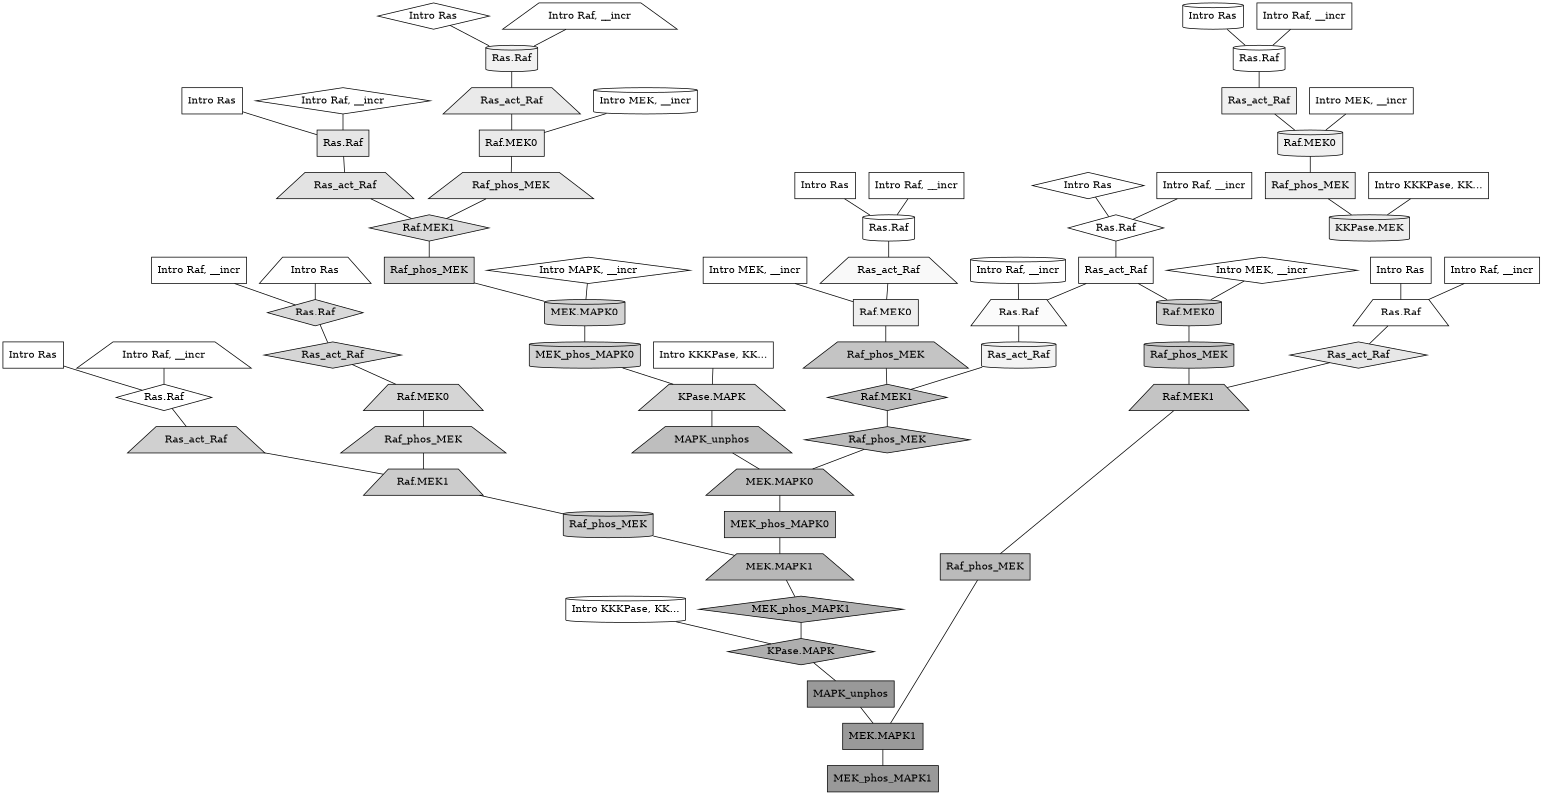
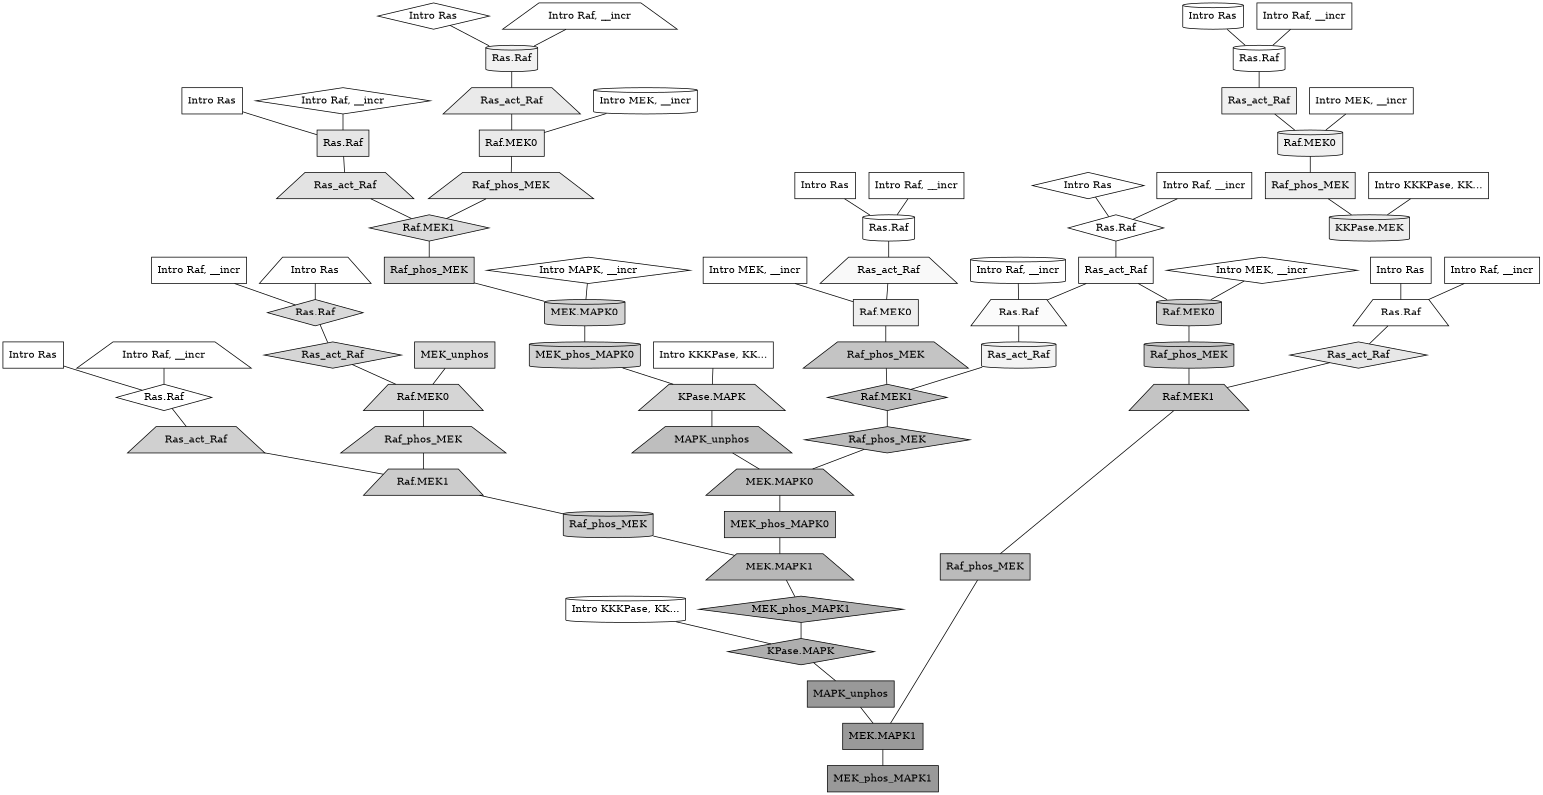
node "MEK_unphos": added
